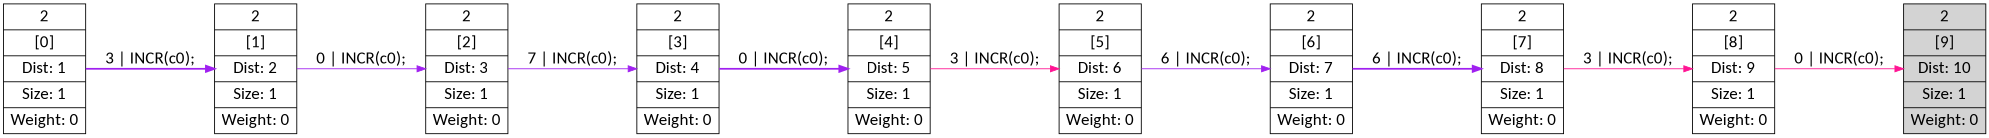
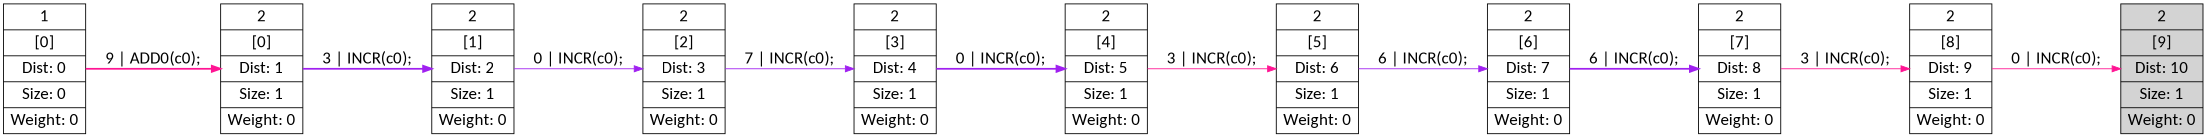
node "1": added
